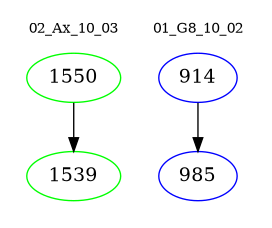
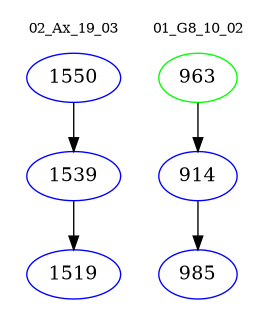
cluster "02_Ax_10_03": label "02_Ax_10_03" -> "02_Ax_19_03"
node "1550": color green -> blue
node "963": added
node "1539": color green -> blue
node "1519": added
